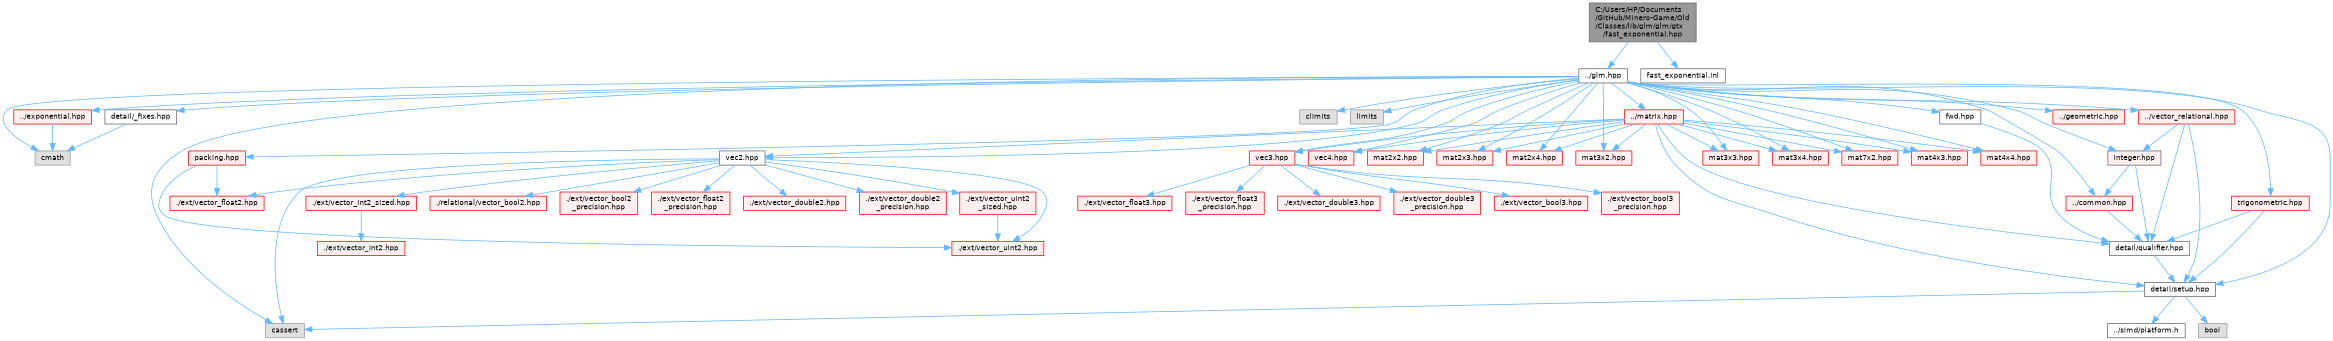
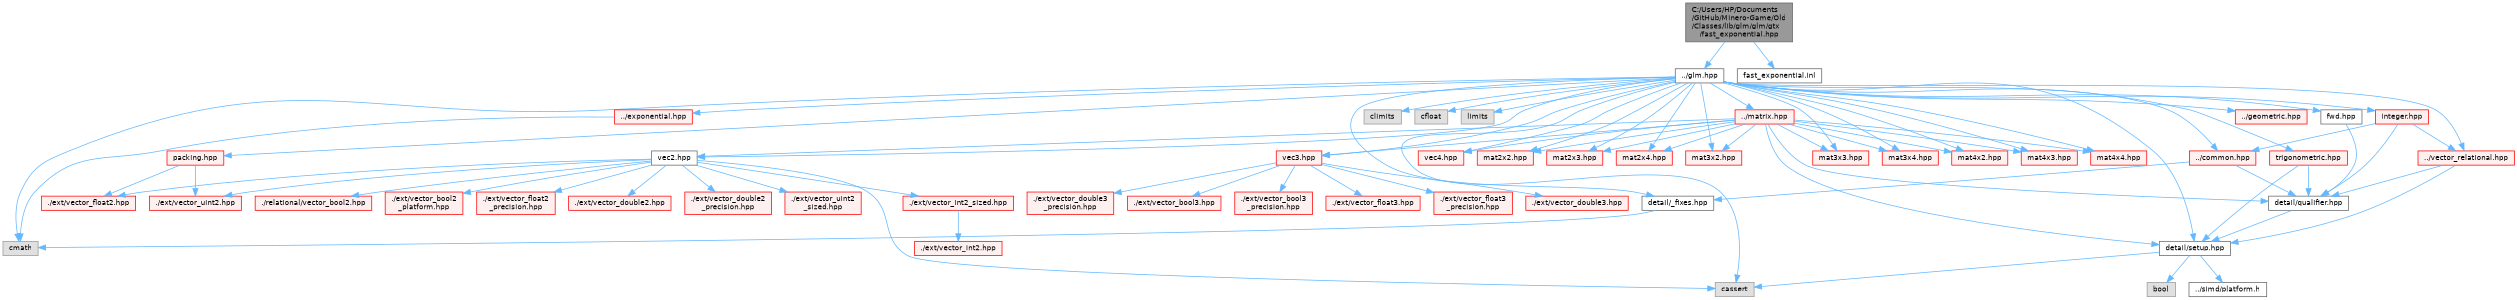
node "cfloat": added
edge "../vector_relational.hpp" -> "integer.hpp": reversed
node "mat7x2.hpp": label "mat7x2.hpp" -> "mat4x2.hpp"
node "integer.hpp": color grey40 -> red
edge "../common.hpp" -> "detail/_fixes.hpp": added
node "./ext/vector_bool2 _precision.hpp": label "./ext/vector_bool2 _precision.hpp" -> "./ext/vector_bool2 _platform.hpp"
edge "./ext/vector_uint2 _sized.hpp" -> "./ext/vector_uint2.hpp": removed
